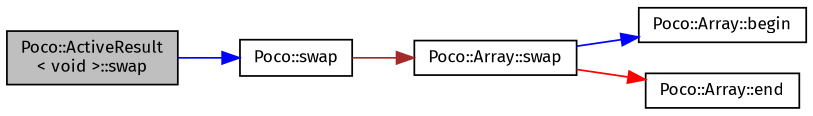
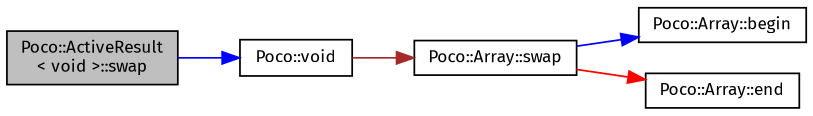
node "Poco::swap": label "Poco::swap" -> "Poco::void"
